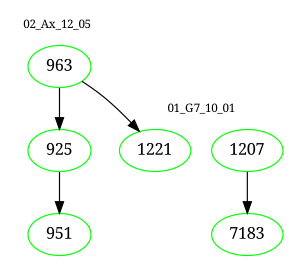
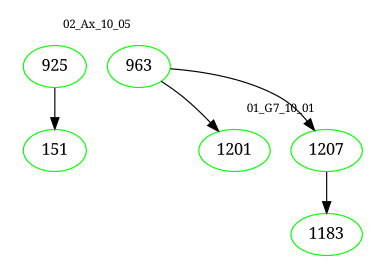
cluster "02_Ax_12_05": label "02_Ax_12_05" -> "02_Ax_10_05"
edge "963" -> "925": now "963" -> "1207"
node "1221": label "1221" -> "1201"
node "951": label "951" -> "151"
node "7183": label "7183" -> "1183"
